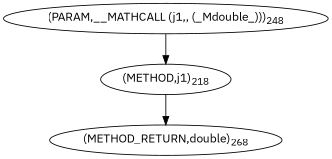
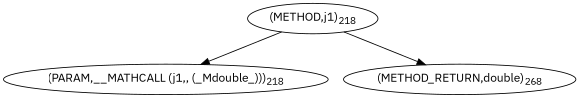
node "(PARAM,__MATHCALL (j1,, (_Mdouble_)))": text "248" -> "218"
edge "(PARAM,__MATHCALL (j1,, (_Mdouble_)))" -> "(METHOD,j1)": reversed
